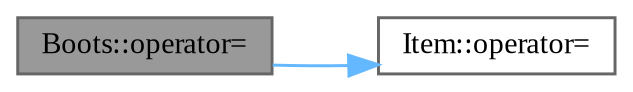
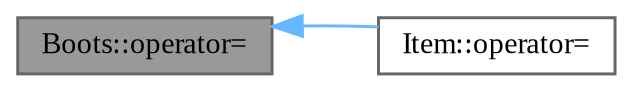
edge "Boots::operator=" -> "Item::operator=": reversed
